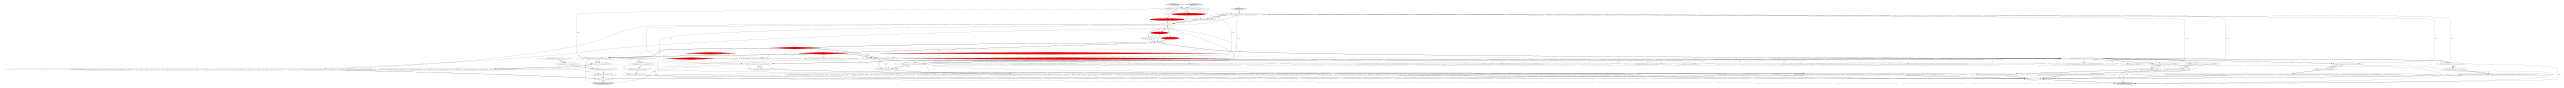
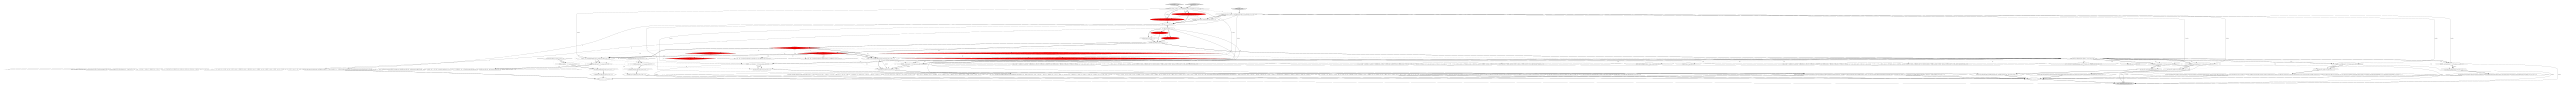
node "return _localctx@@@135@@@['1', '1', '0']": removed
